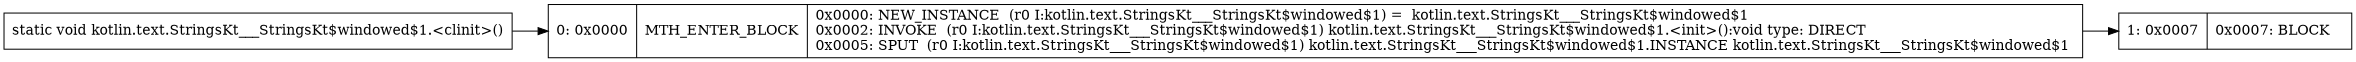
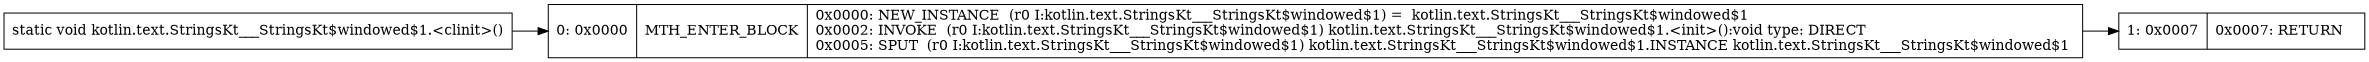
node "1: 0x0007": text "0x0007: BLOCK" -> "0x0007: RETURN"
